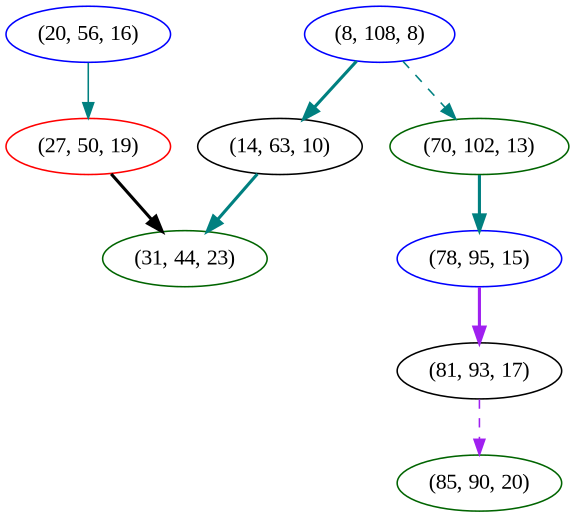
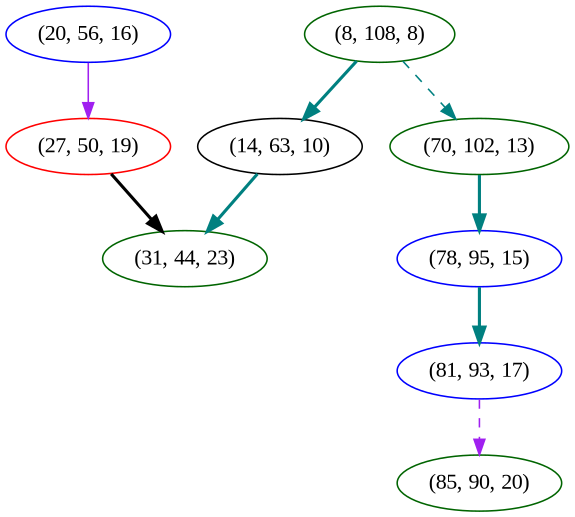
node "(8, 108, 8)": color blue -> darkgreen
edge "(20, 56, 16)" -> "(27, 50, 19)": color teal -> purple
edge "(78, 95, 15)" -> "(81, 93, 17)": color purple -> teal
node "(81, 93, 17)": color black -> blue
